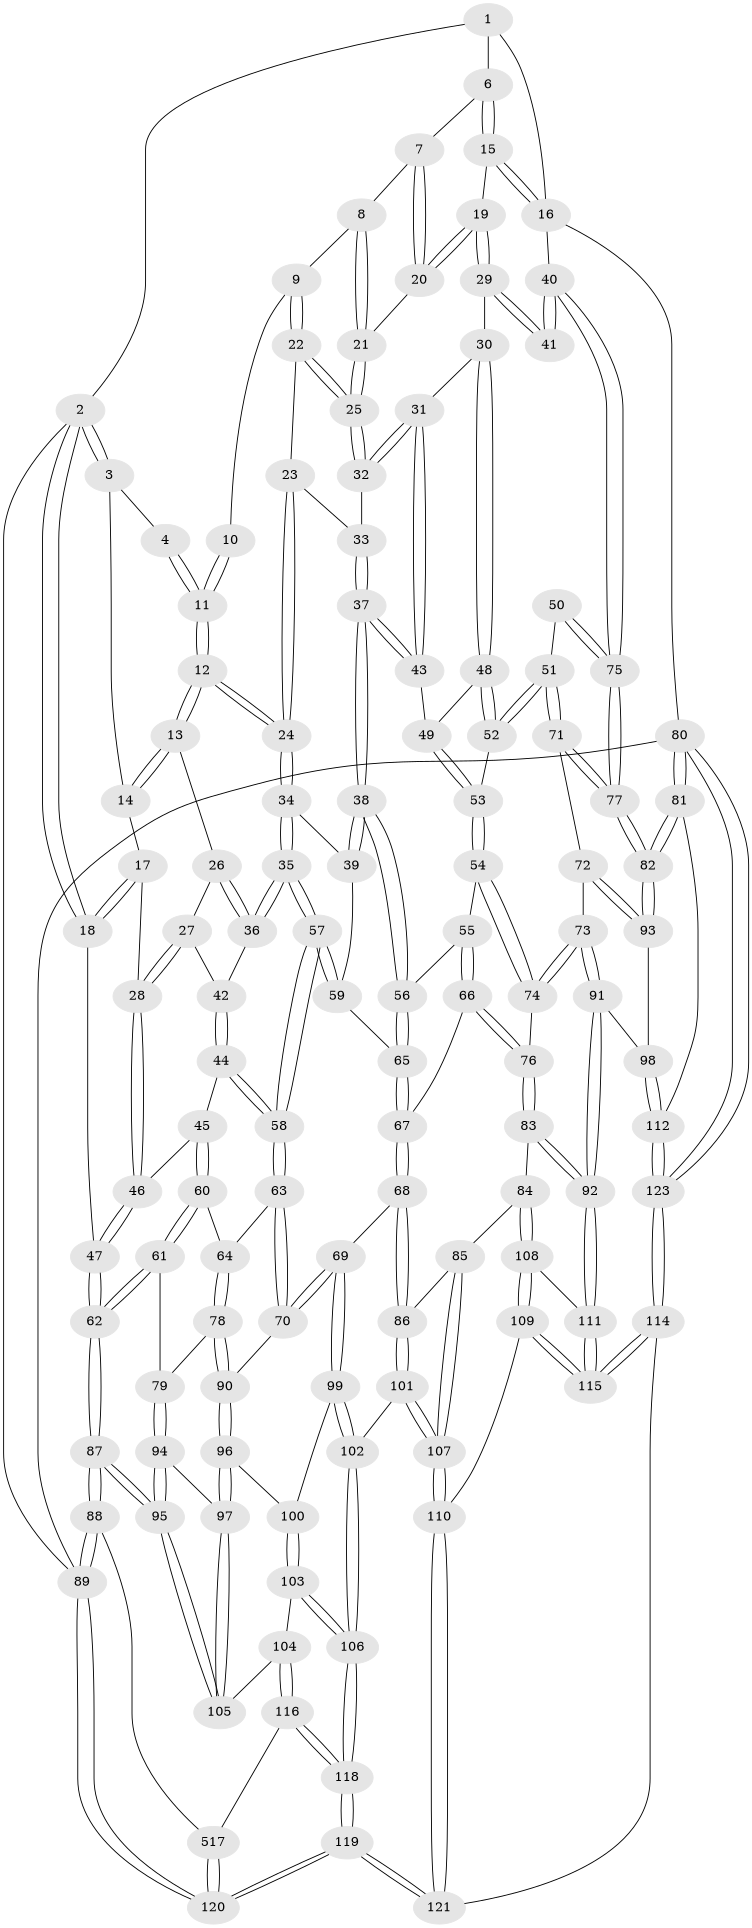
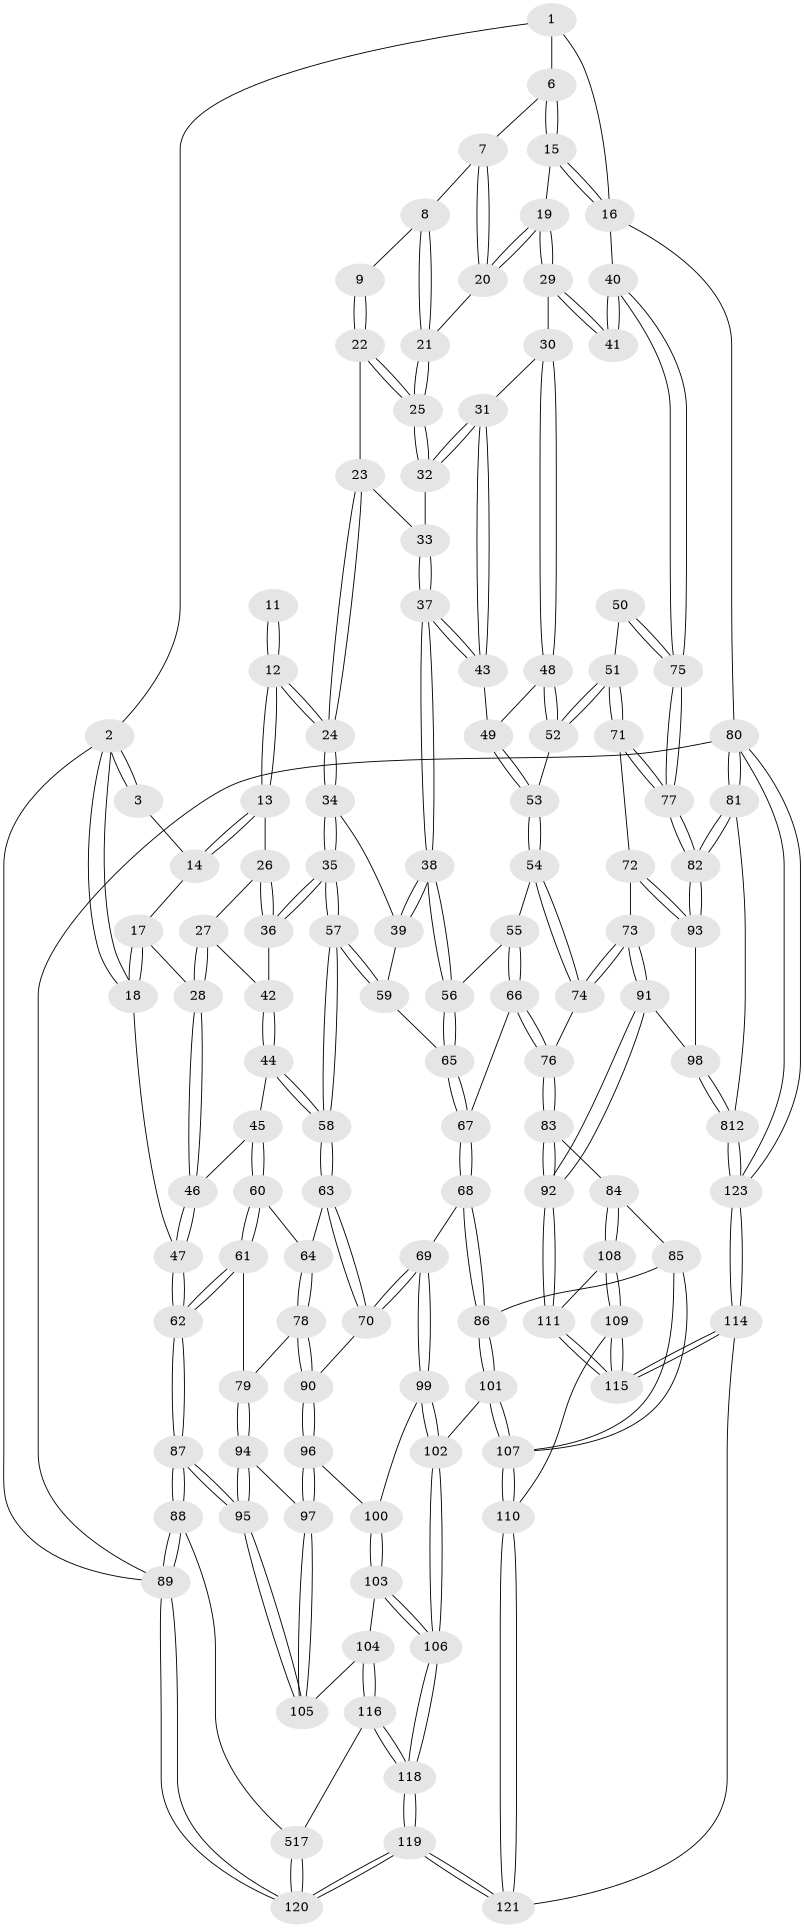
node "4": removed
node "10": removed
node "112": label "112" -> "812"
